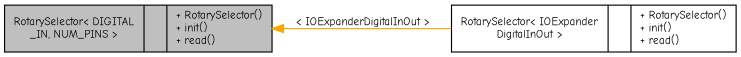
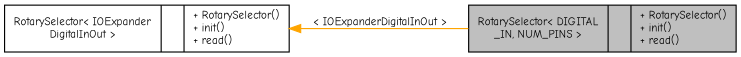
edge "RotarySelector< IOExpander" -> "RotarySelector< DIGITAL": reversed
